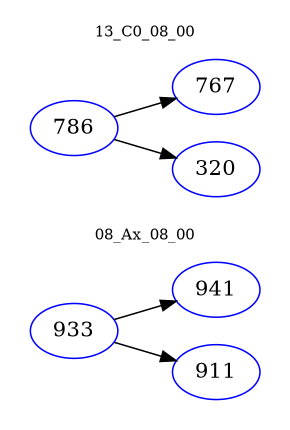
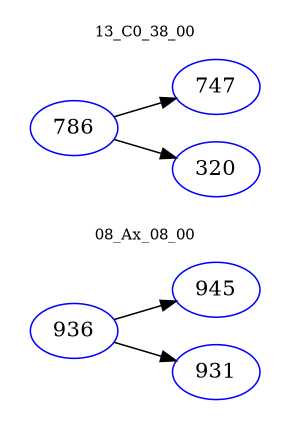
cluster "13_C0_08_00": label "13_C0_08_00" -> "13_C0_38_00"
node "767": label "767" -> "747"
node "941": label "941" -> "945"
node "933": label "933" -> "936"
node "911": label "911" -> "931"
